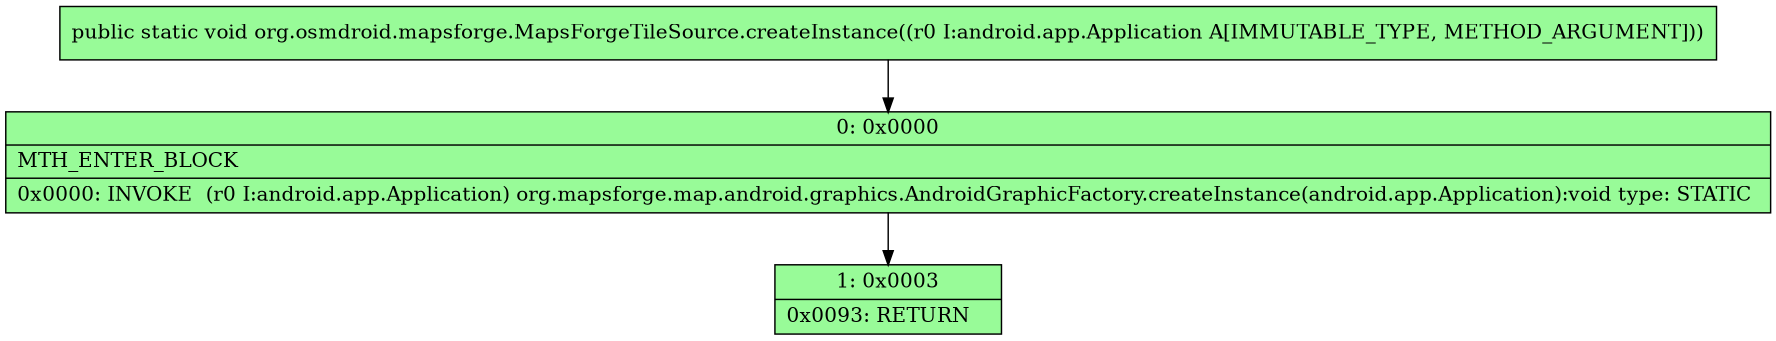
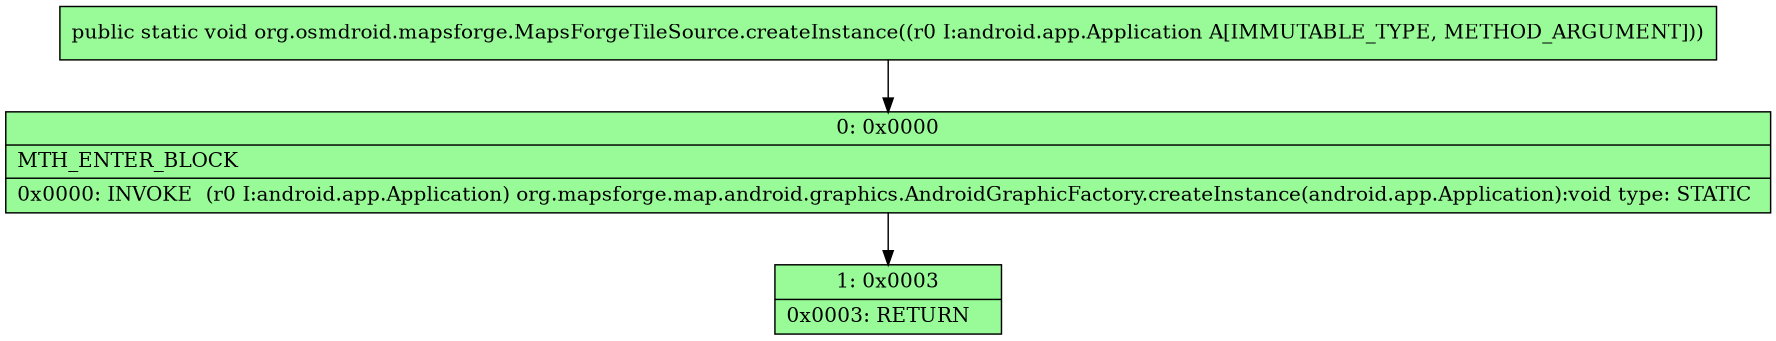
node "1: 0x0003": text "0x0093: RETURN" -> "0x0003: RETURN"
